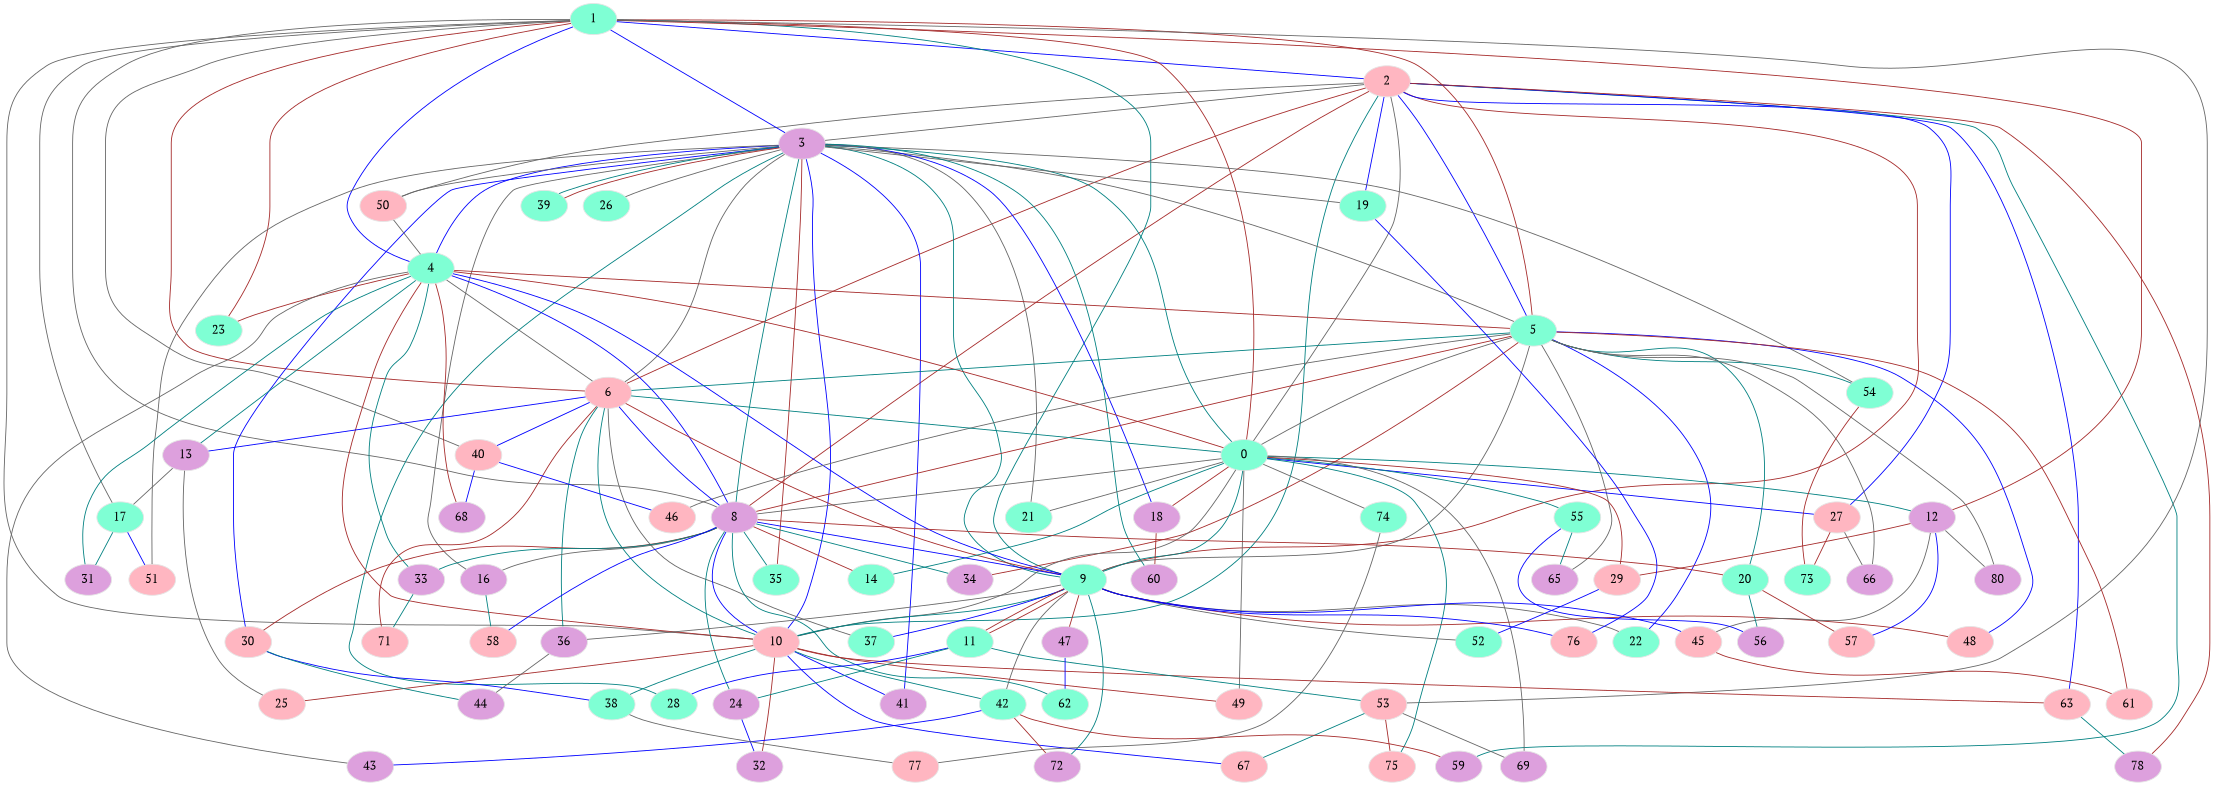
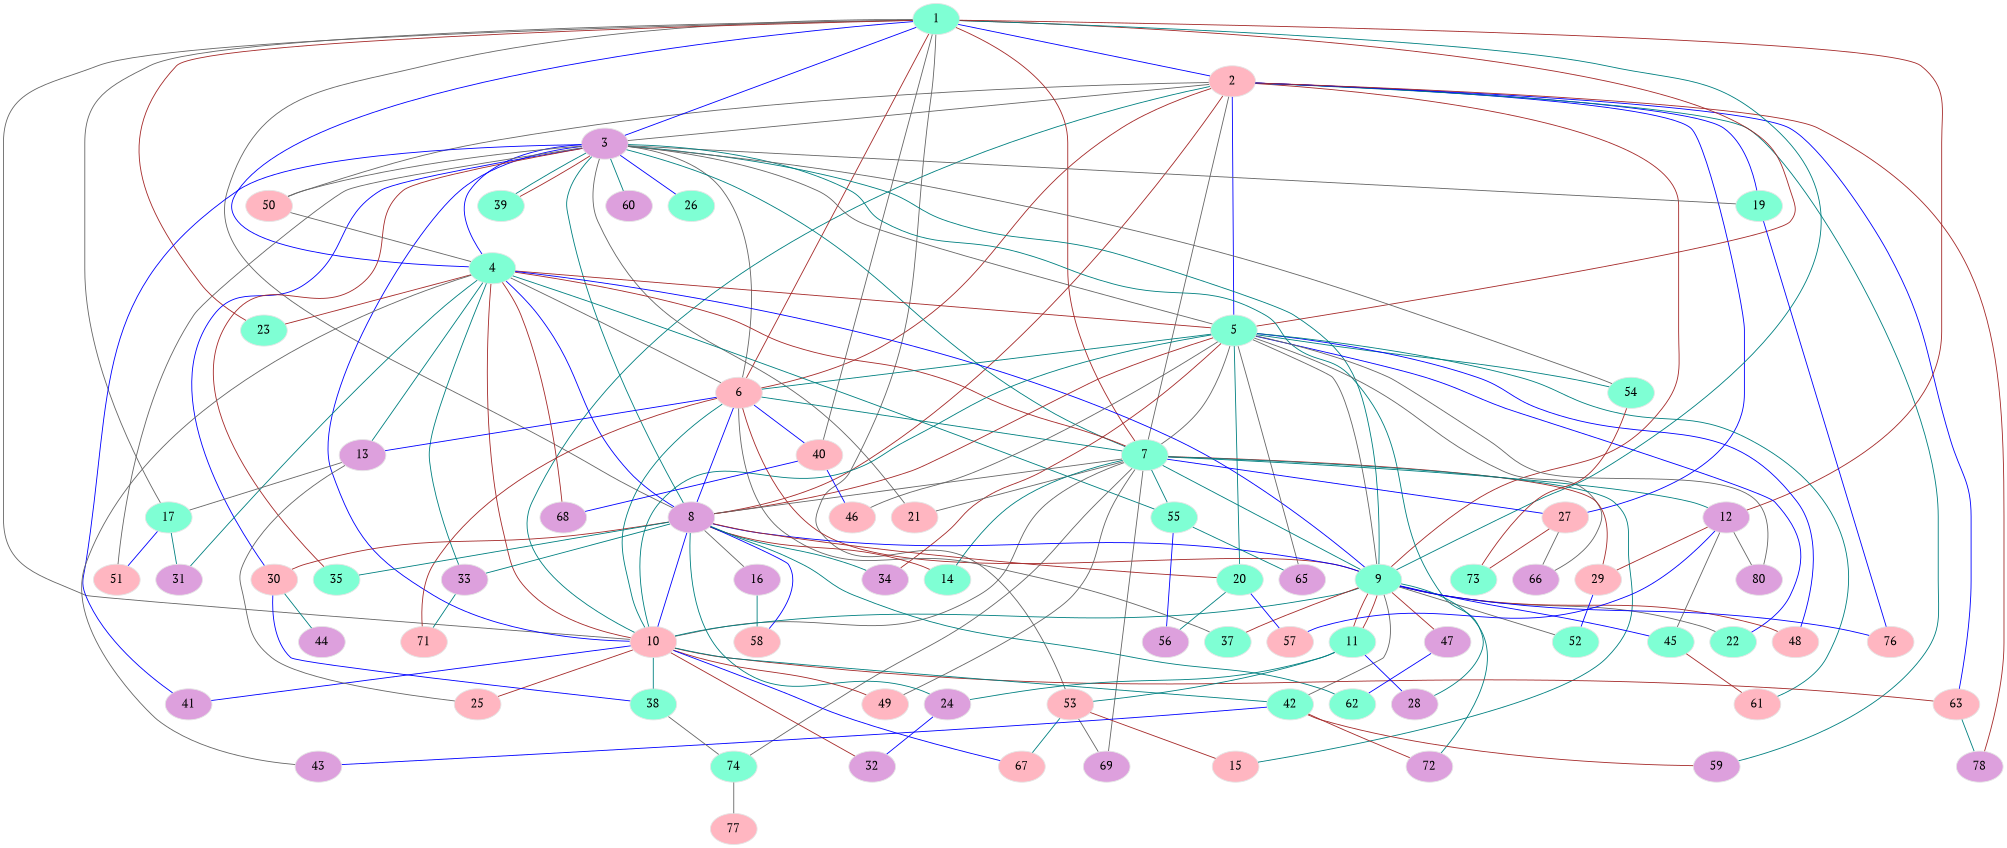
edge "3" -- "26": color gray40 -> blue
edge "3" -- "16": removed
edge "5" -- "61": color brown -> teal
edge "4" -- "55": added
edge "5" -- "10": added
node "0": label "0" -> "7"
node "21": fillcolor aquamarine -> lightpink
node "18": removed
edge "20" -- "57": color brown -> blue
edge "9" -- "37": color blue -> brown
node "36": removed
node "45": fillcolor lightpink -> aquamarine
node "28": fillcolor aquamarine -> plum
edge "38" -- "77": now "38" -- "74"
node "75": label "75" -> "15"
